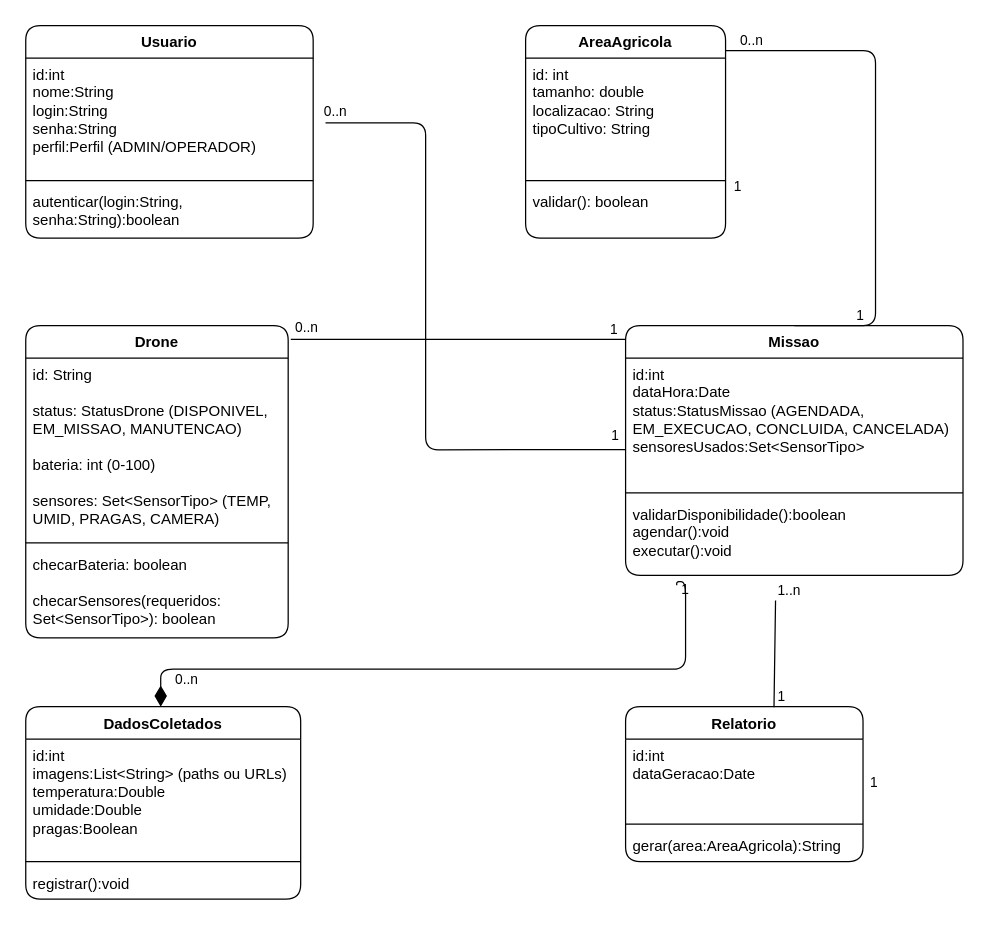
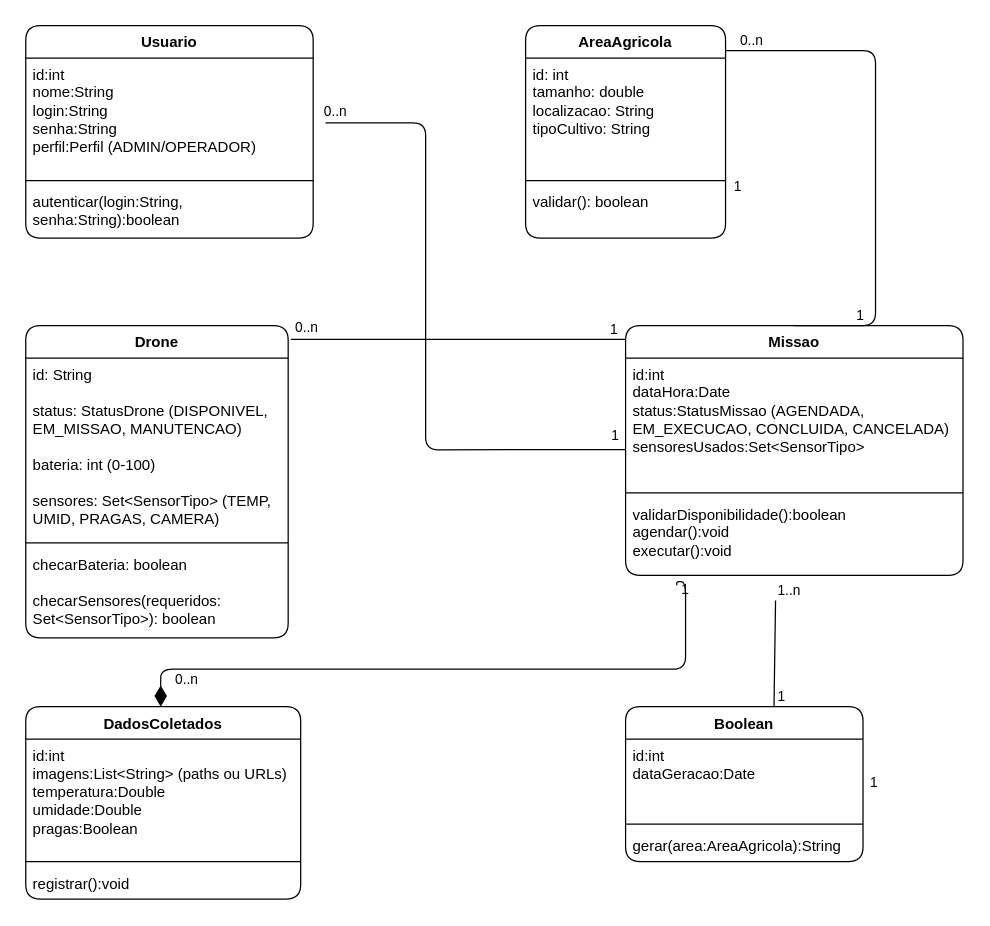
node "Relatorio": label "Relatorio" -> "Boolean"
